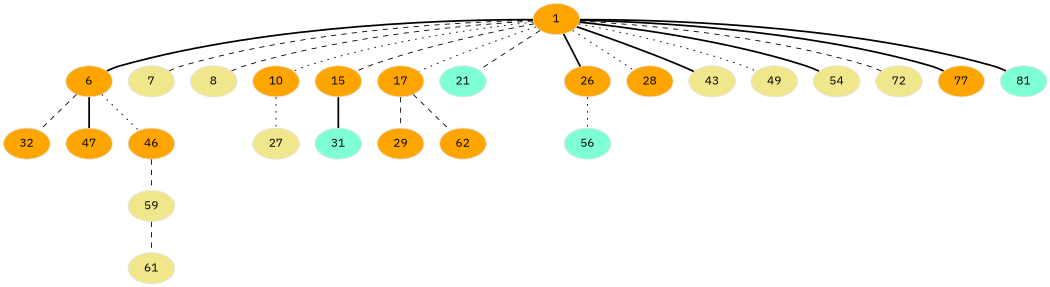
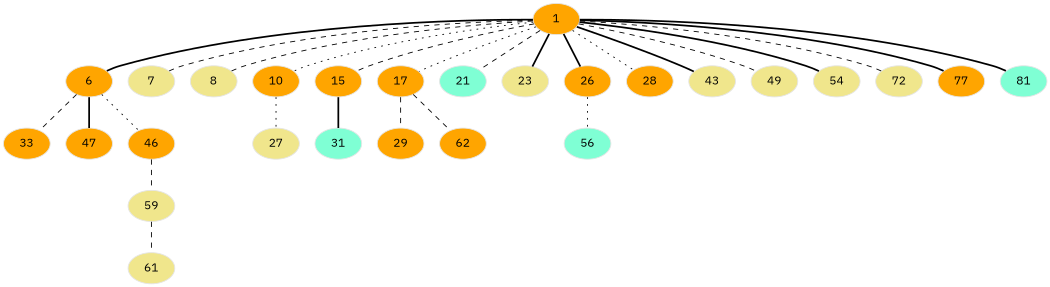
edge "1" -- "49": style dotted -> dashed
node "23": added
node "32": label "32" -> "33"
